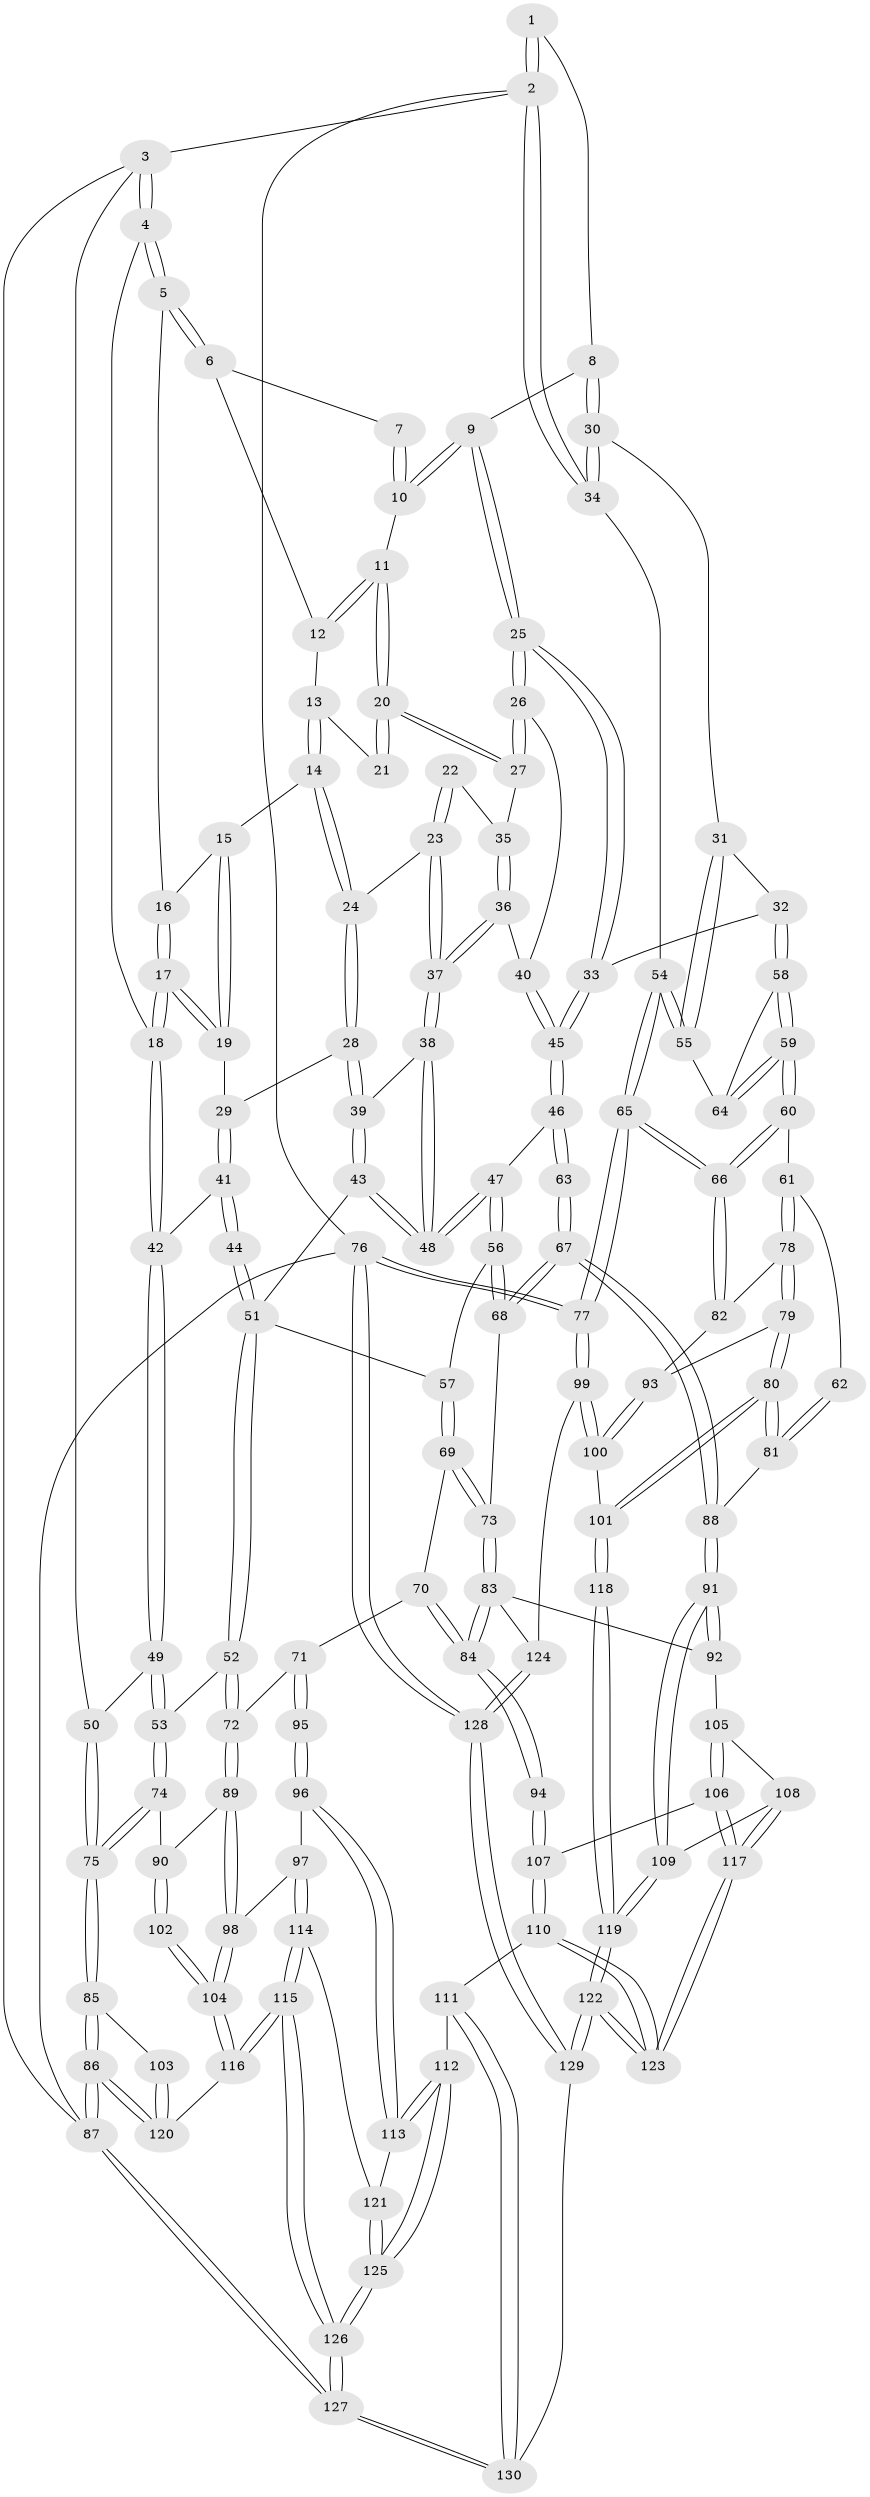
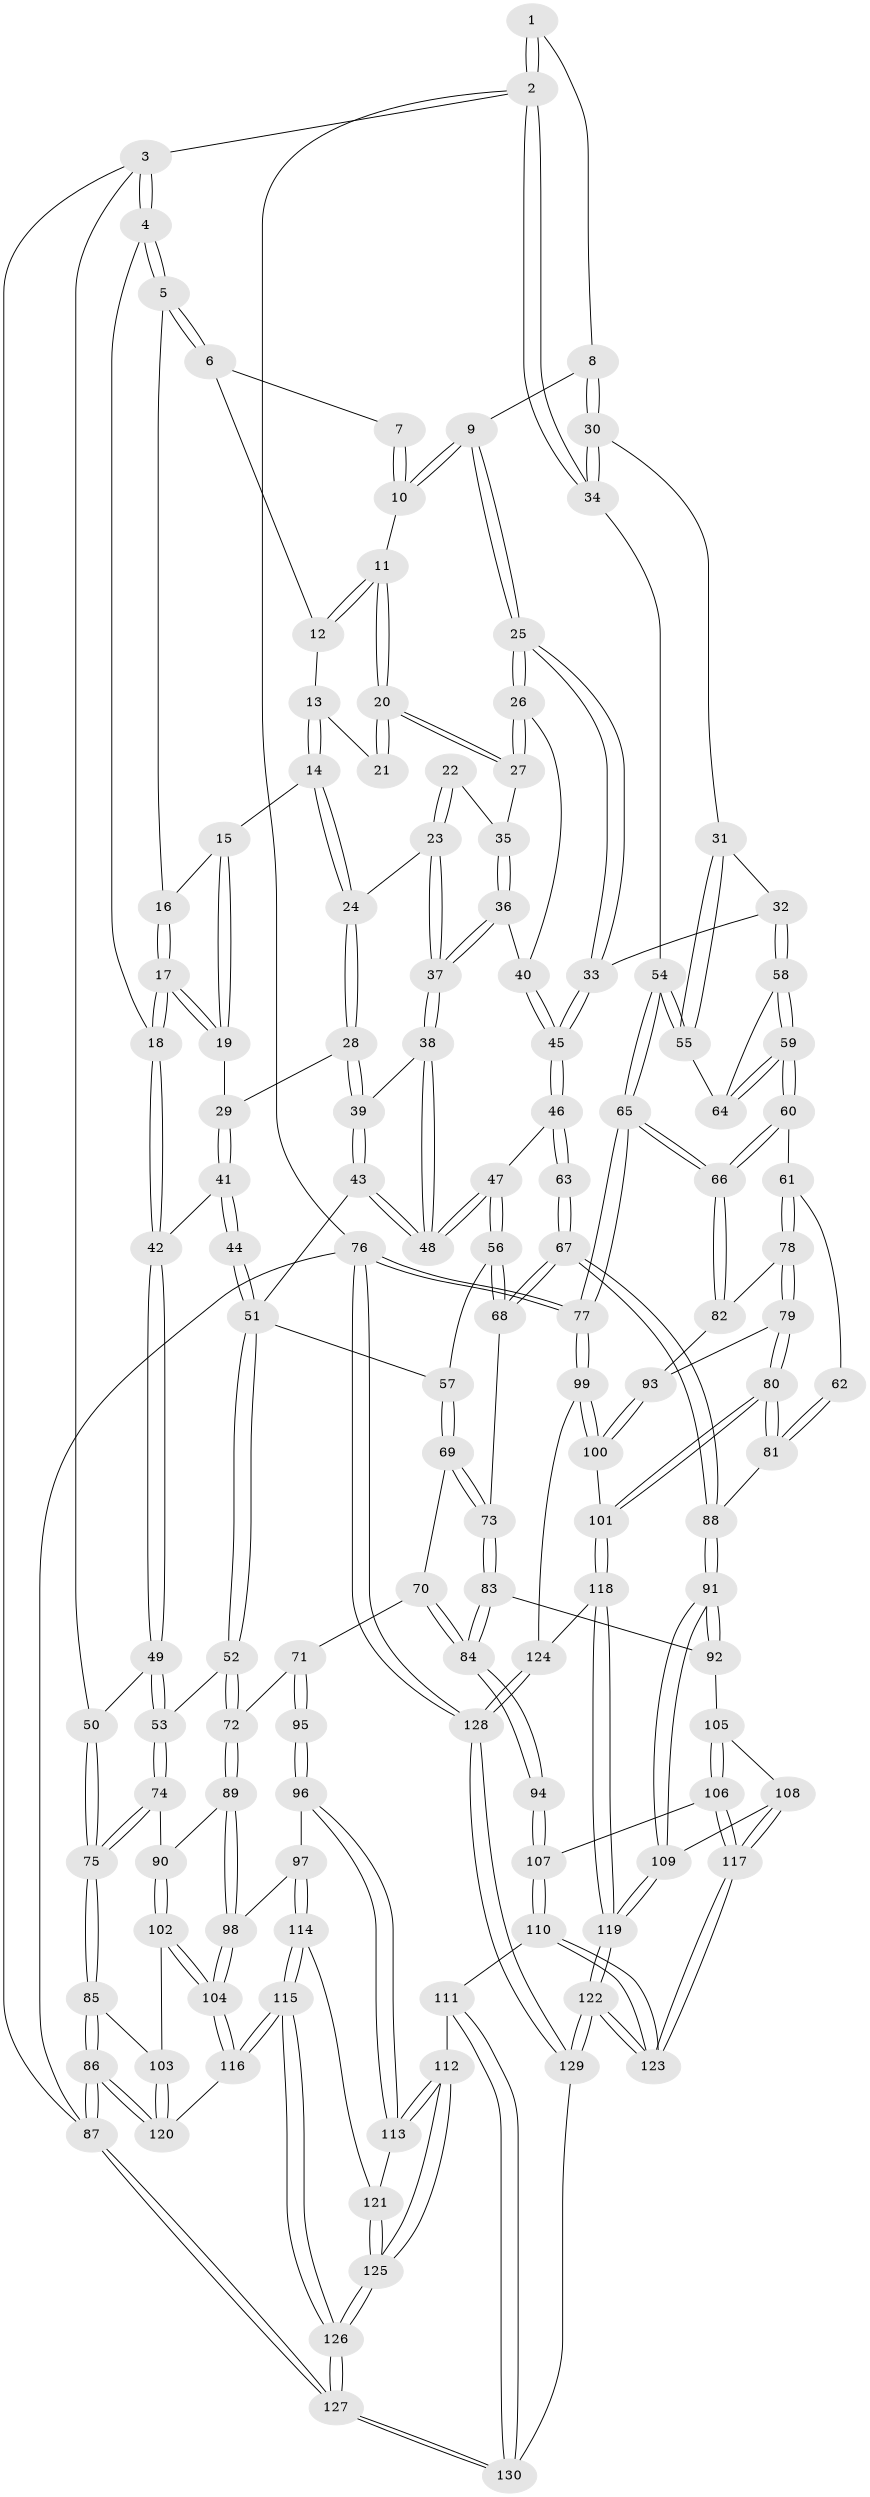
edge "83" -- "124": now "118" -- "124"
edge "102" -- "103": added
